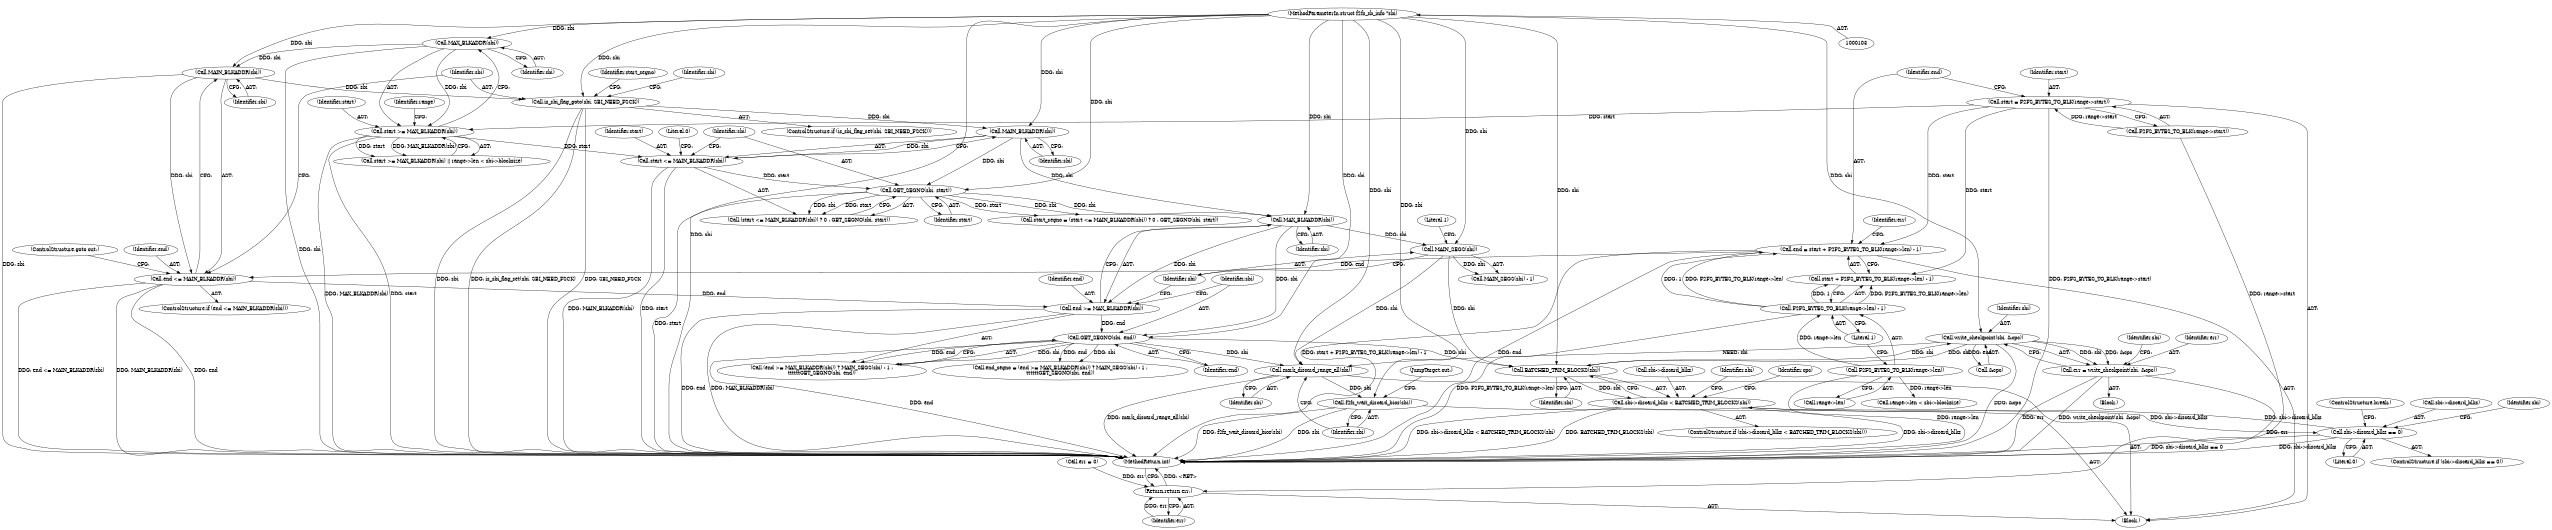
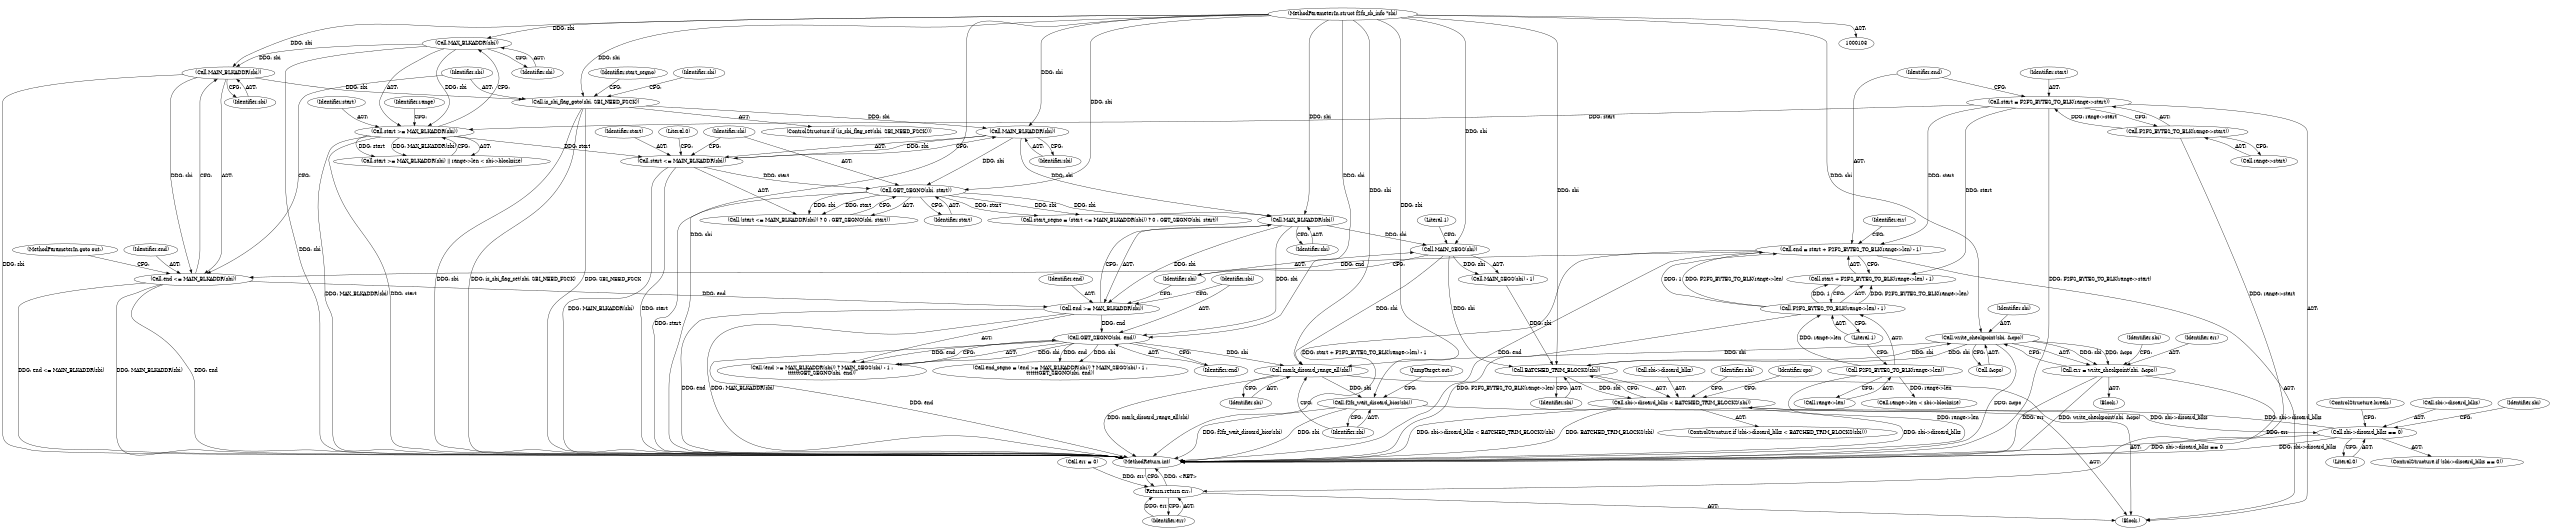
edge "1000103" -> "(MethodParameterIn,struct f2fs_sb_info *sbi)": reversed
node "(Call,range->start)": added
node "(ControlStructure,goto out;)": label "(ControlStructure,goto out;)" -> "(MethodParameterIn,goto out;)"
node "(ControlStructure,if (end <= MAIN_BLKADDR(sbi)))": removed
edge "(Call,GET_SEGNO(sbi, end))" -> "(Call,BATCHED_TRIM_BLOCKS(sbi))": now "(Call,MAIN_SEGS(sbi) - 1)" -> "(Call,BATCHED_TRIM_BLOCKS(sbi))"
edge "(Call,write_checkpoint(sbi, &cpc))" -> "(Call,mark_discard_range_all(sbi))": label "NEED: sbi" -> "DDG: sbi"
edge "(Call,write_checkpoint(sbi, &cpc))" -> "(Call,&cpc)": label "DDG: end" -> "CFG: "
